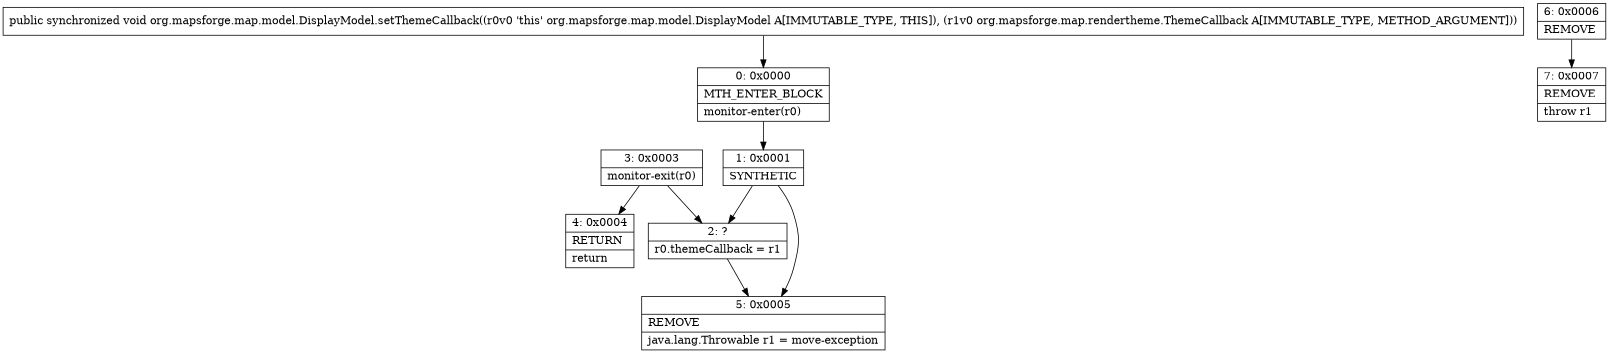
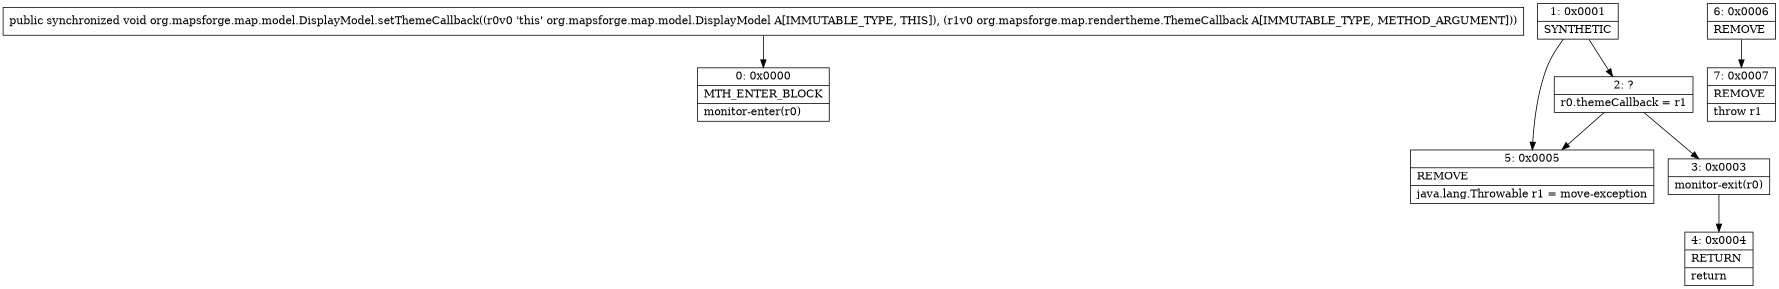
edge "0: 0x0000" -> "1: 0x0001": removed
edge "3: 0x0003" -> "2: ?": reversed
